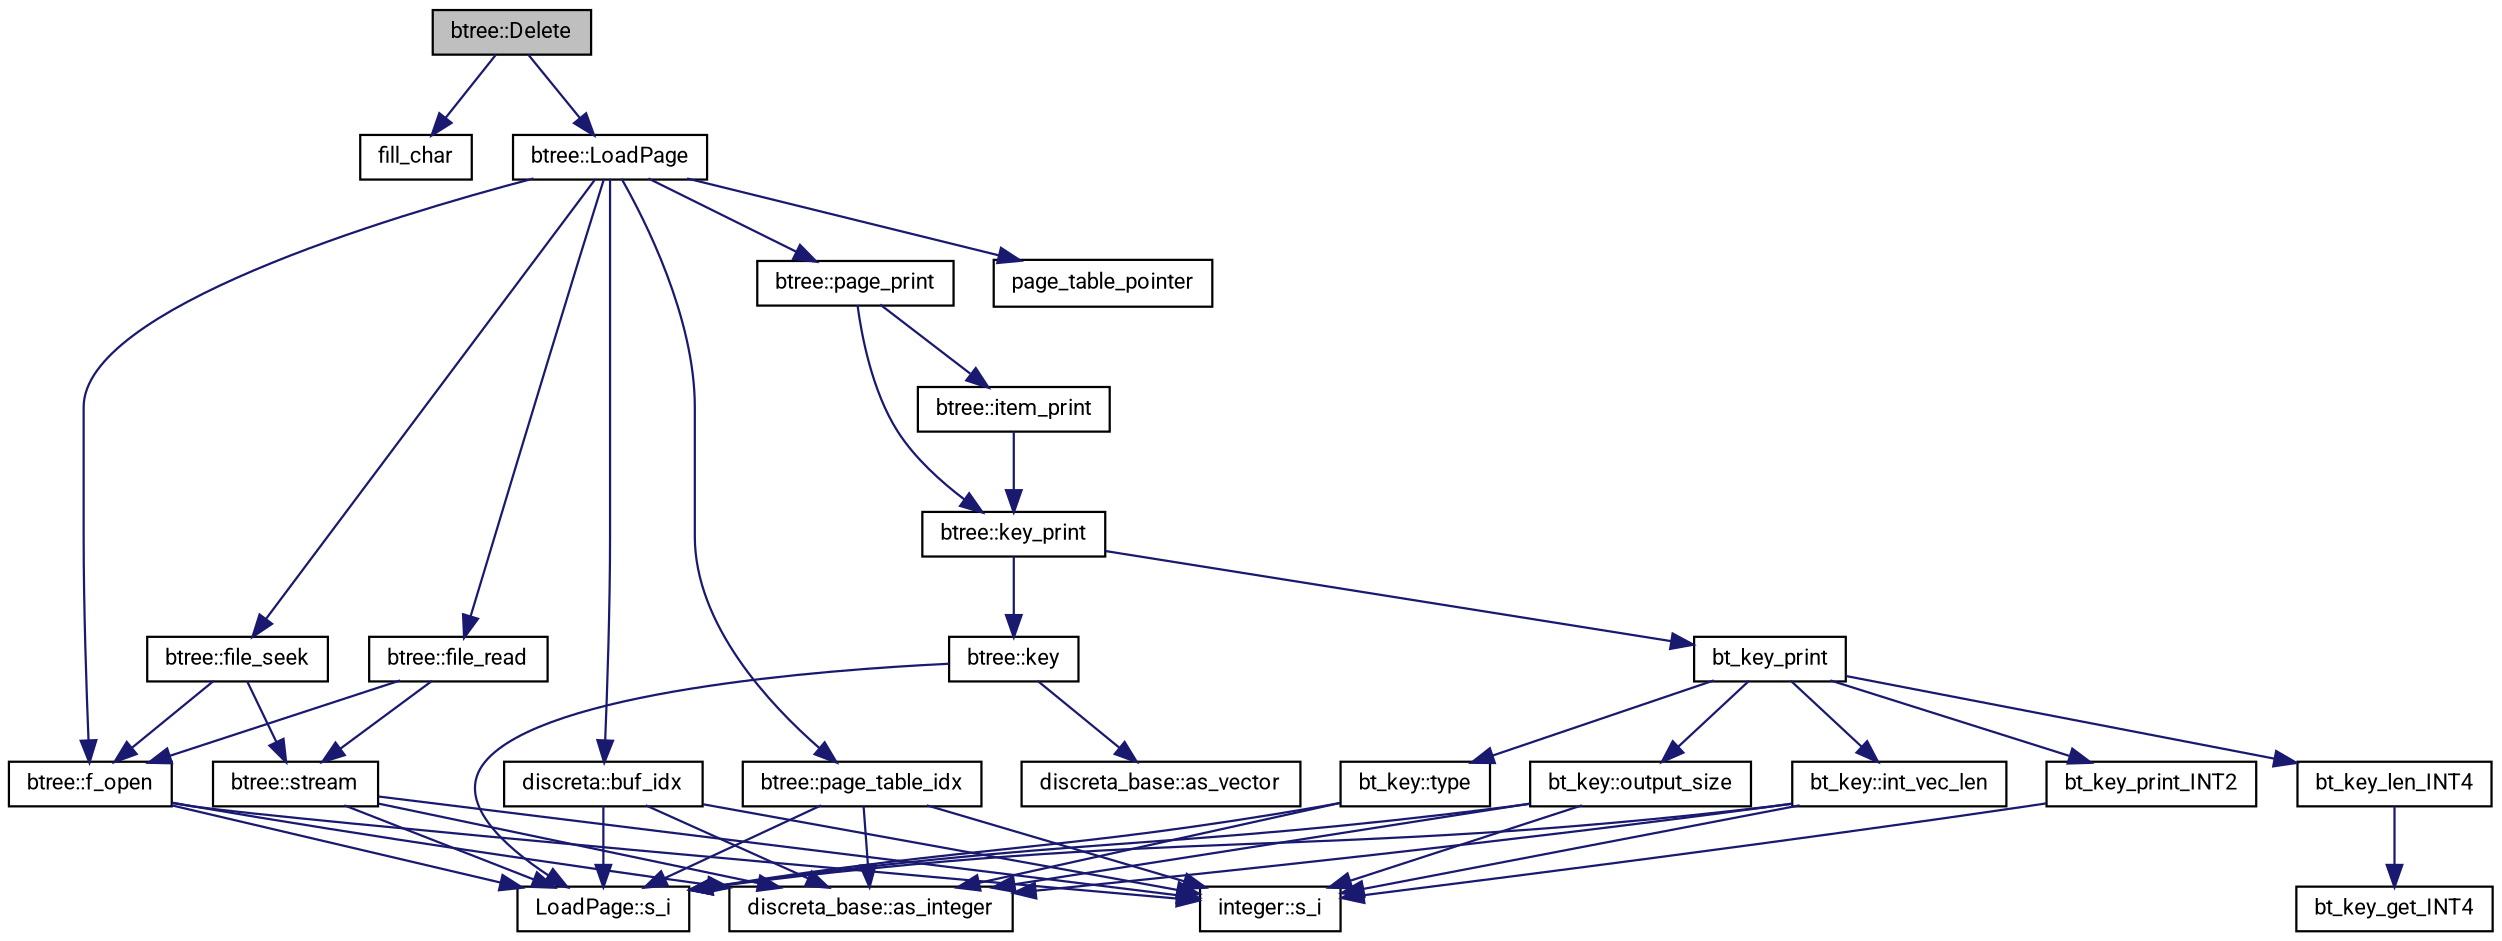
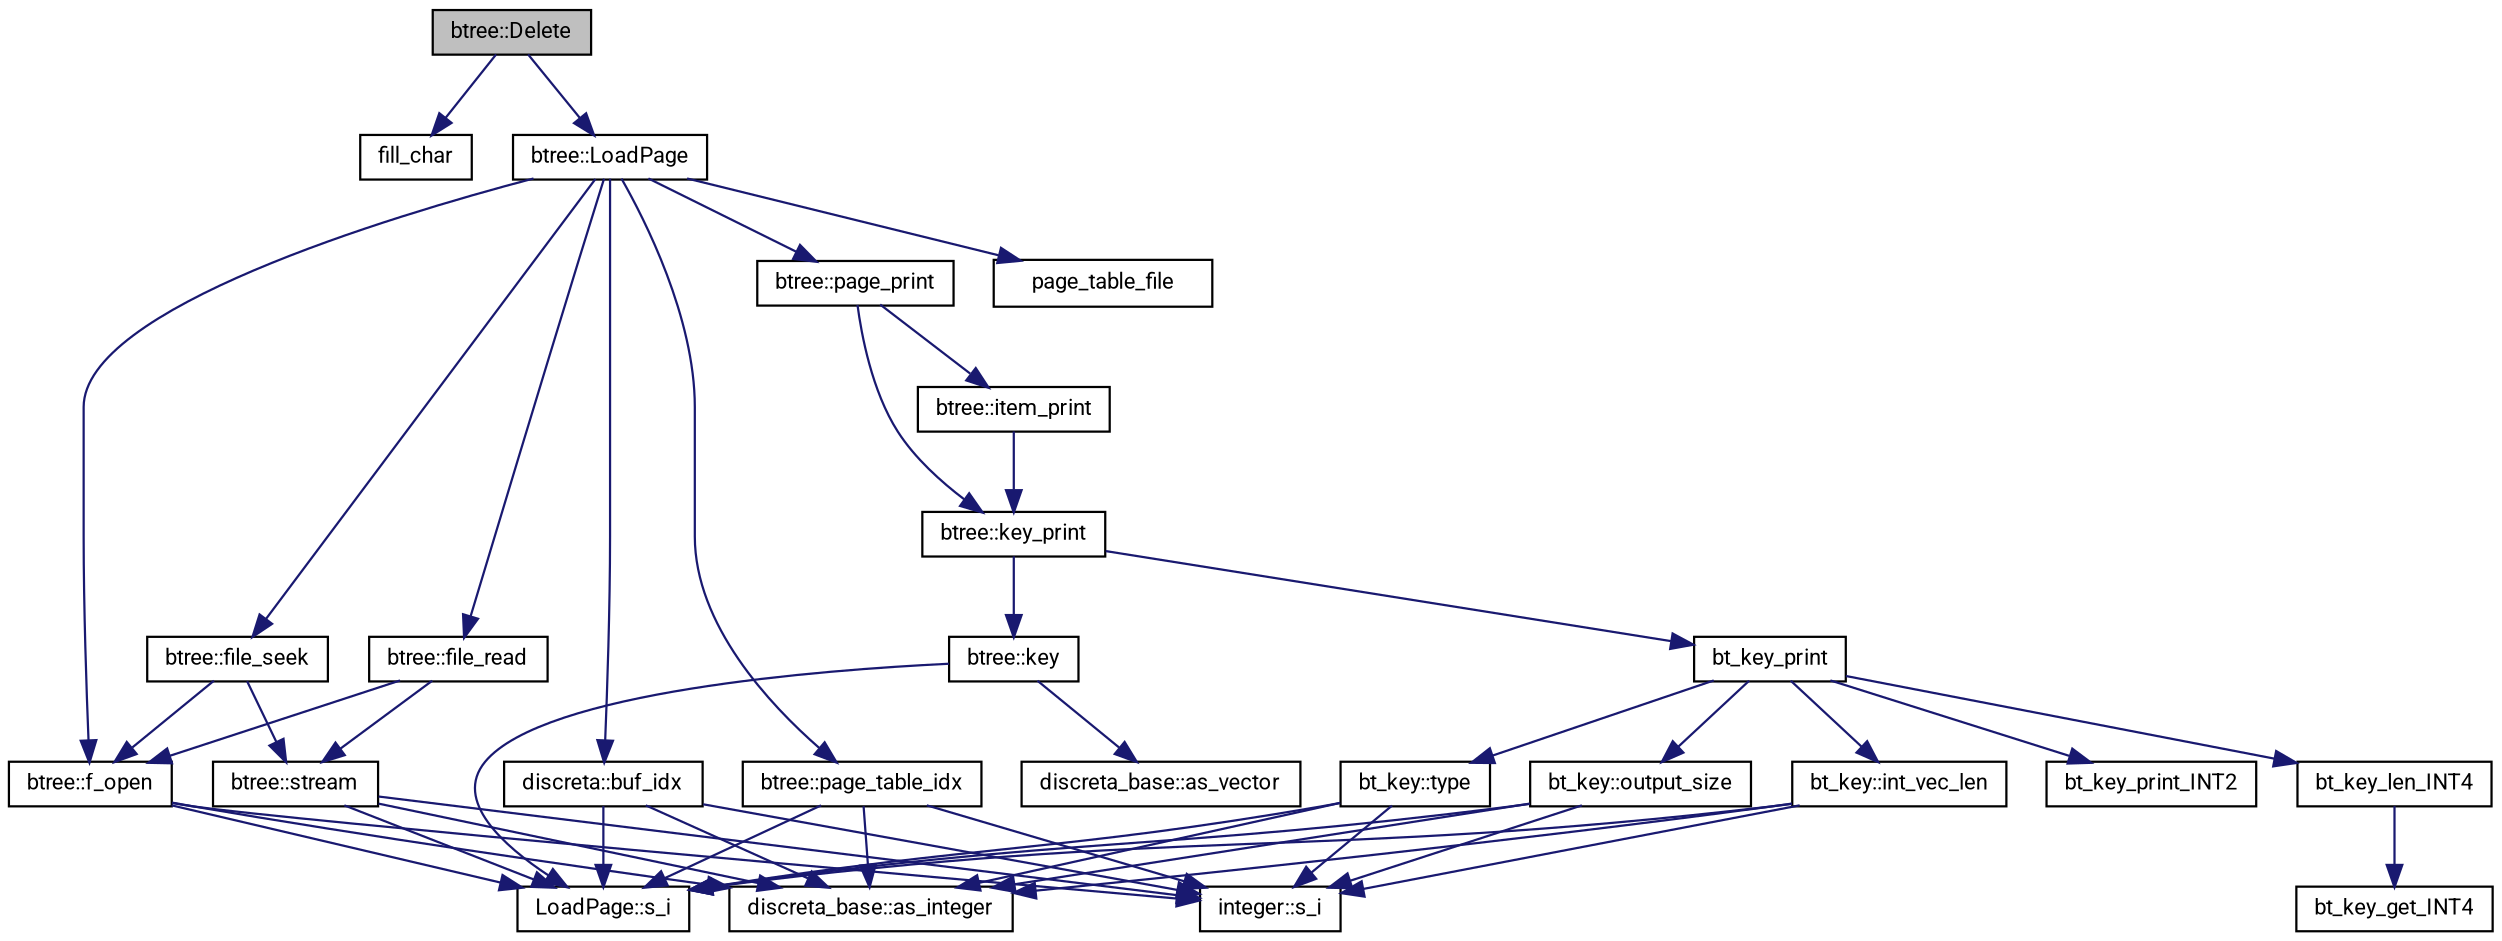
node "page_table_pointer": label "page_table_pointer" -> "page_table_file"
edge "bt_key_print_INT2" -> "integer::s_i": now "bt_key::type" -> "integer::s_i"
